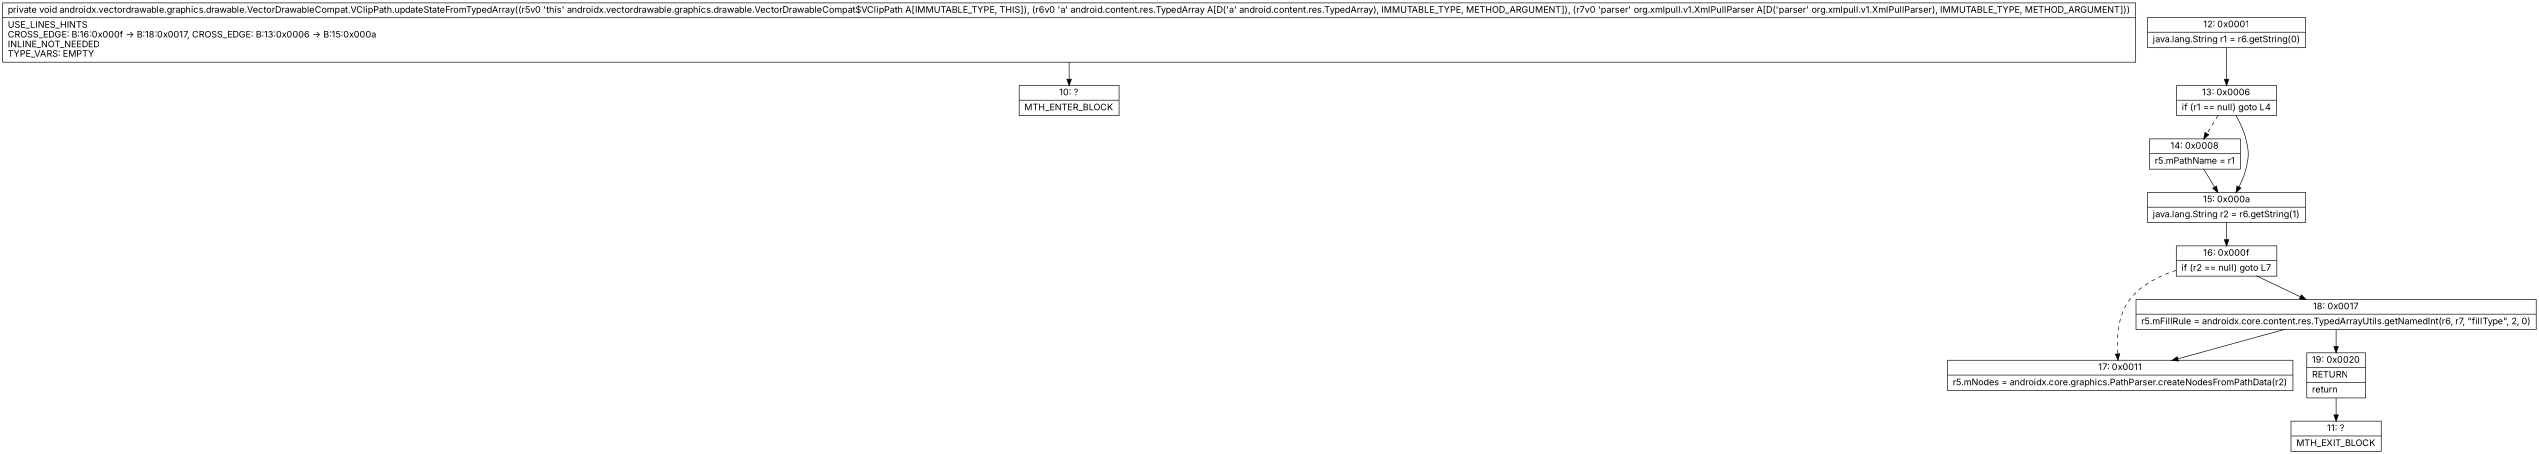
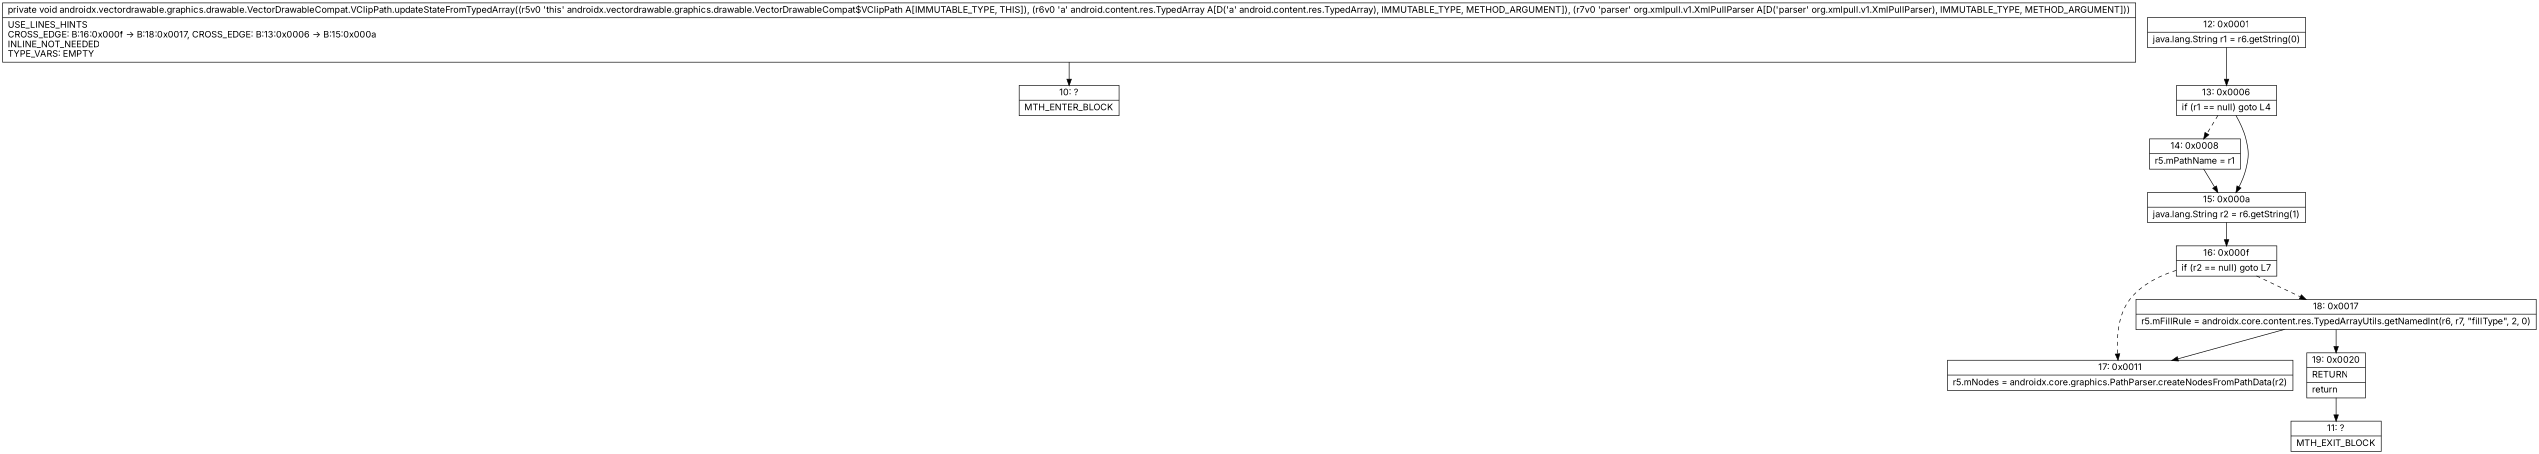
edge "16: 0x000f" -> "18: 0x0017": style solid -> dashed
